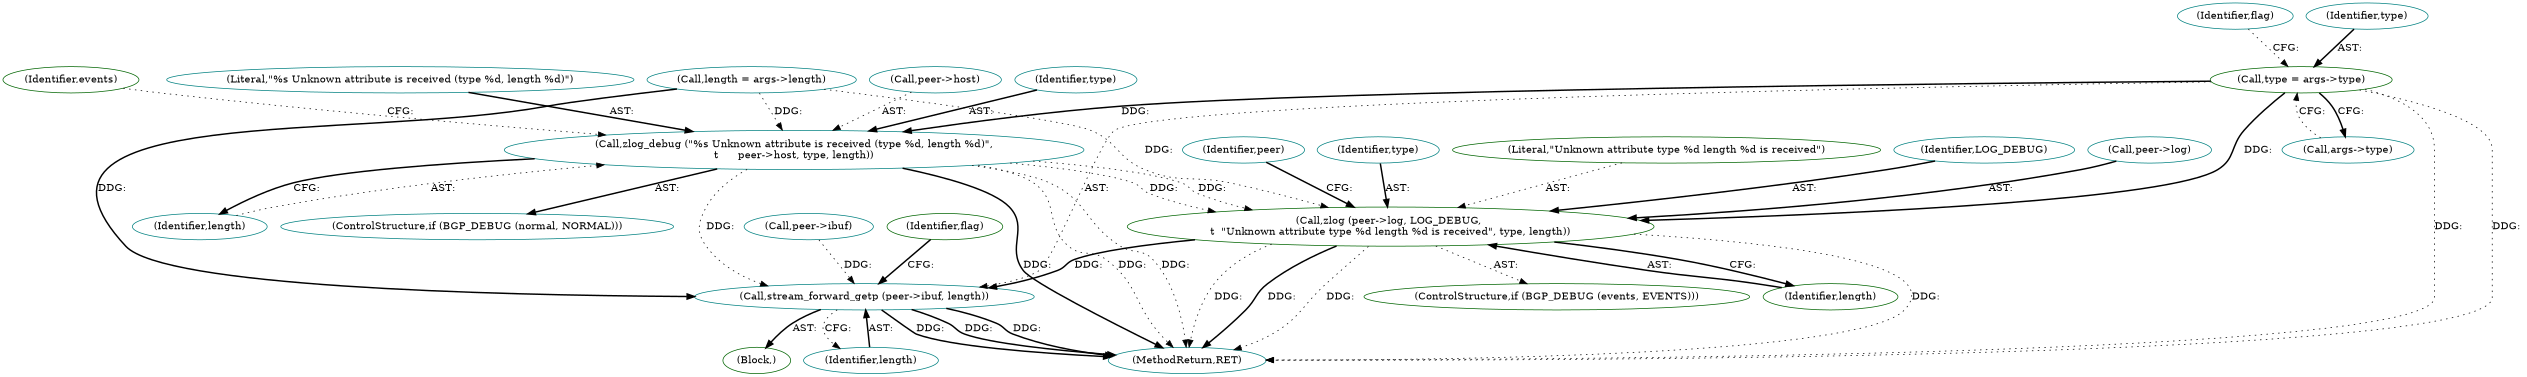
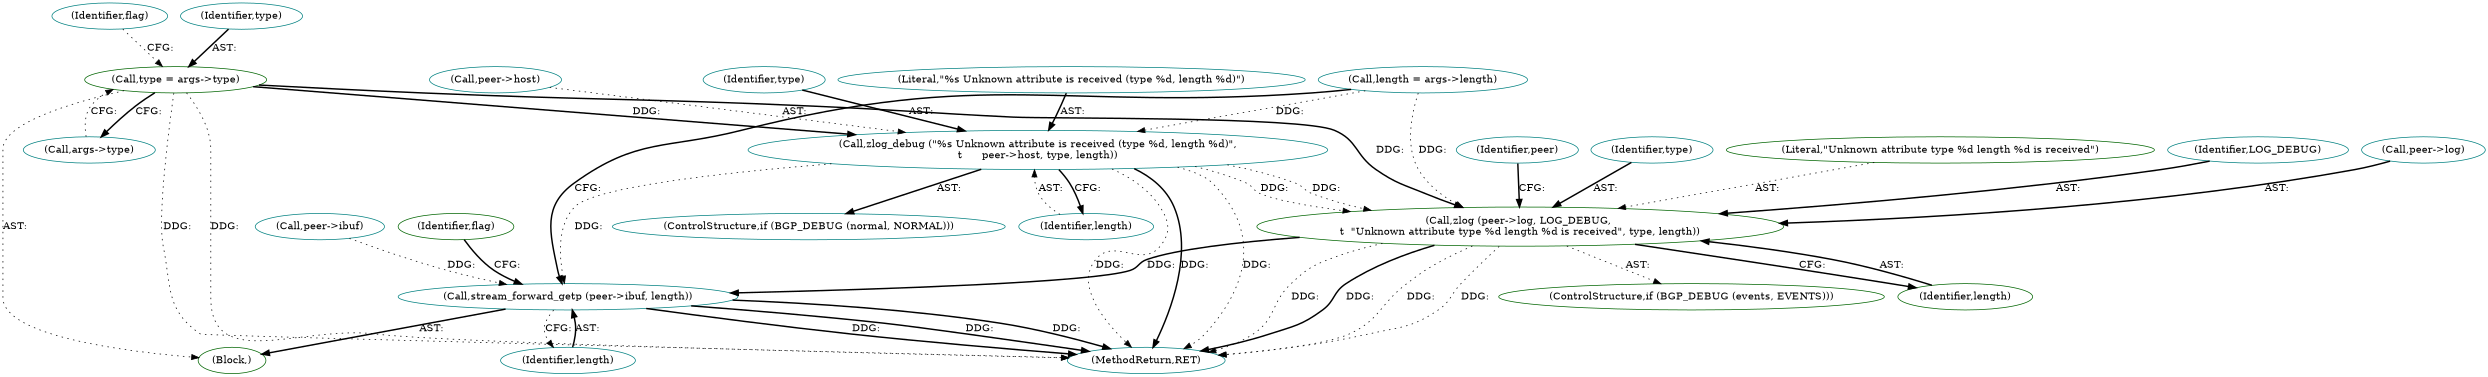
node "(Identifier,events)": removed
edge "(Call,type = args->type)" -> "(Call,stream_forward_getp (peer->ibuf, length))": now "(Call,type = args->type)" -> "(Block,)"
edge "(Call,length = args->length)" -> "(Call,stream_forward_getp (peer->ibuf, length))": label "DDG: " -> "CFG: "
